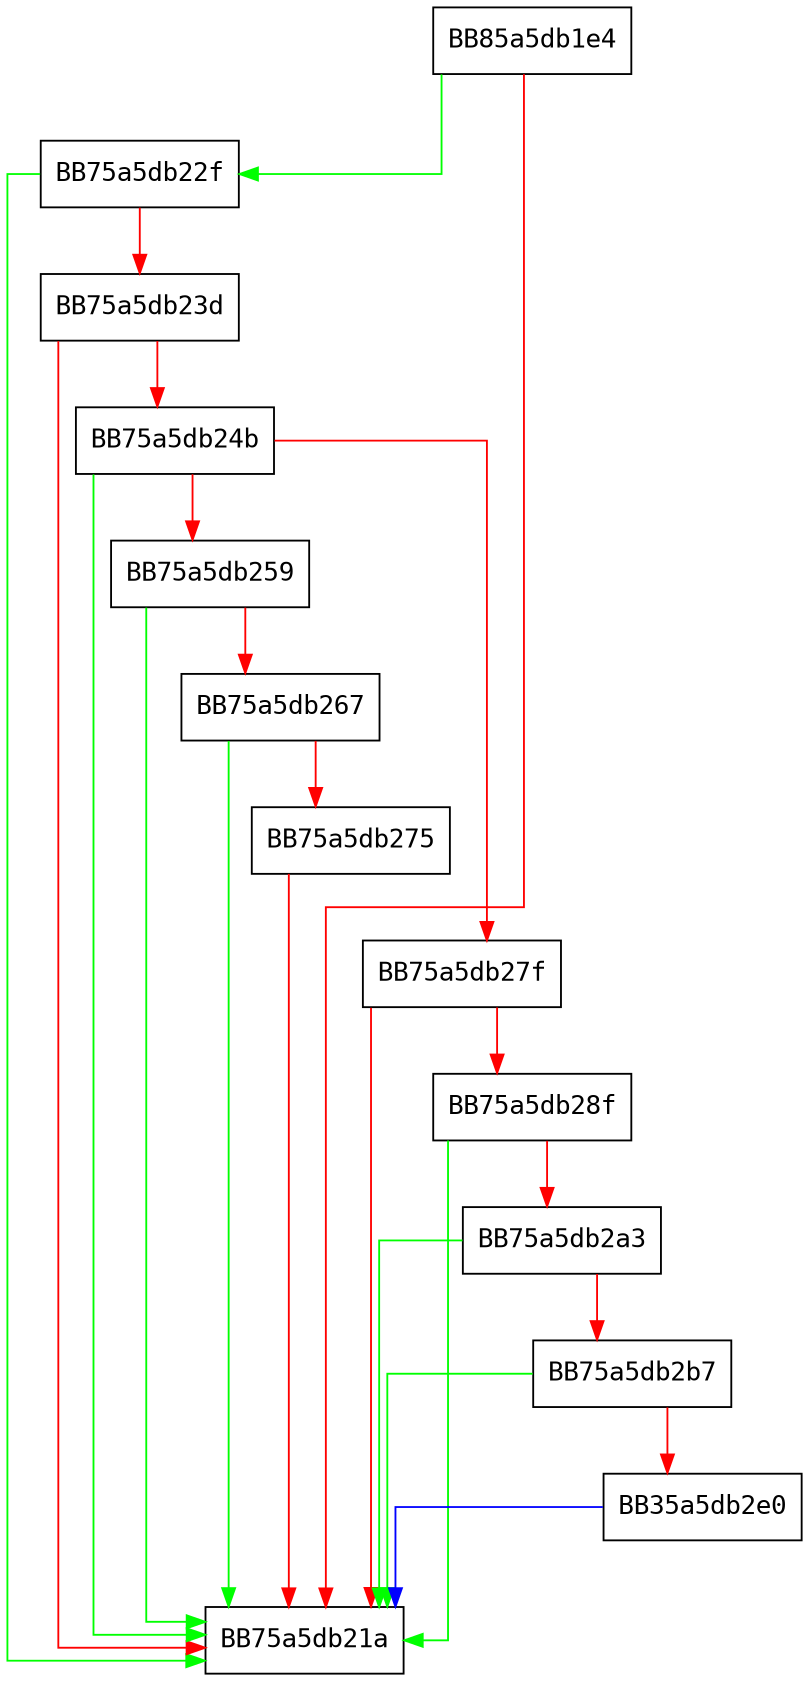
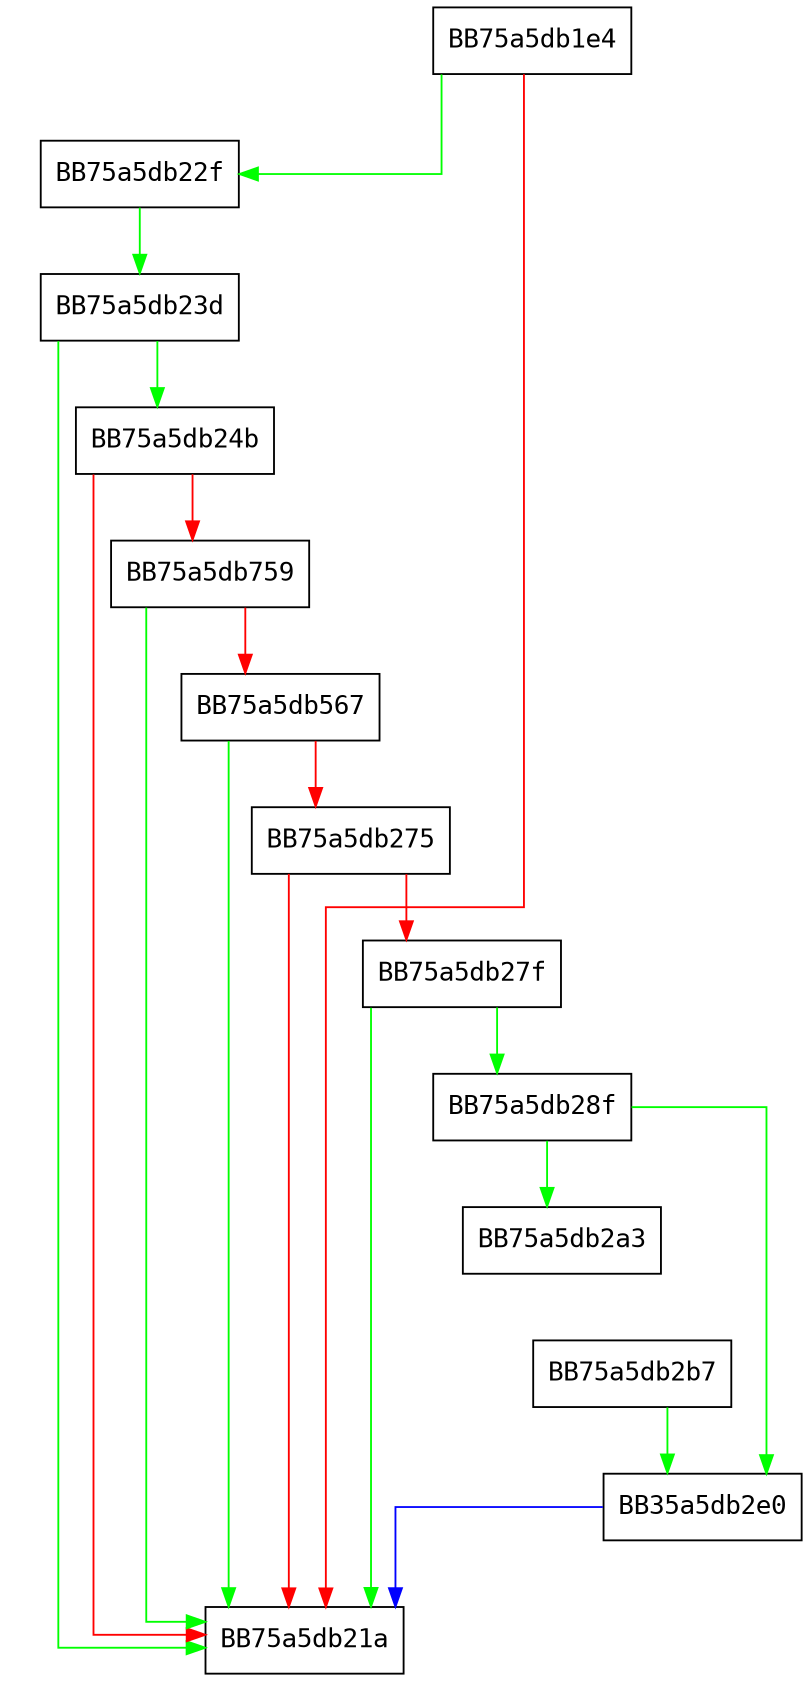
node "BB85a5db1e4": label "BB85a5db1e4" -> "BB75a5db1e4"
edge "BB75a5db22f" -> "BB75a5db23d": color red -> green
edge "BB75a5db23d" -> "BB75a5db24b": color red -> green
node "BB75a5db259": label "BB75a5db259" -> "BB75a5db759"
edge "BB75a5db24b" -> "BB75a5db27f": now "BB75a5db275" -> "BB75a5db27f"
node "BB75a5db267": label "BB75a5db267" -> "BB75a5db567"
edge "BB75a5db22f" -> "BB75a5db21a": removed
edge "BB75a5db27f" -> "BB75a5db28f": color red -> green
edge "BB75a5db23d" -> "BB75a5db21a": color red -> green
edge "BB75a5db24b" -> "BB75a5db21a": color green -> red
edge "BB75a5db28f" -> "BB75a5db2a3": color red -> green
edge "BB75a5db27f" -> "BB75a5db21a": color red -> green
edge "BB75a5db2a3" -> "BB75a5db2b7": removed
edge "BB75a5db2a3" -> "BB75a5db21a": removed
edge "BB75a5db2b7" -> "BB75a5db21a": removed
edge "BB75a5db28f" -> "BB75a5db21a": now "BB75a5db28f" -> "BB35a5db2e0"
edge "BB75a5db2b7" -> "BB35a5db2e0": color red -> green
